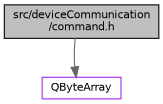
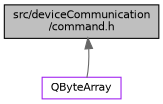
edge "src/deviceCommunication /command.h" -> "QByteArray": reversed
